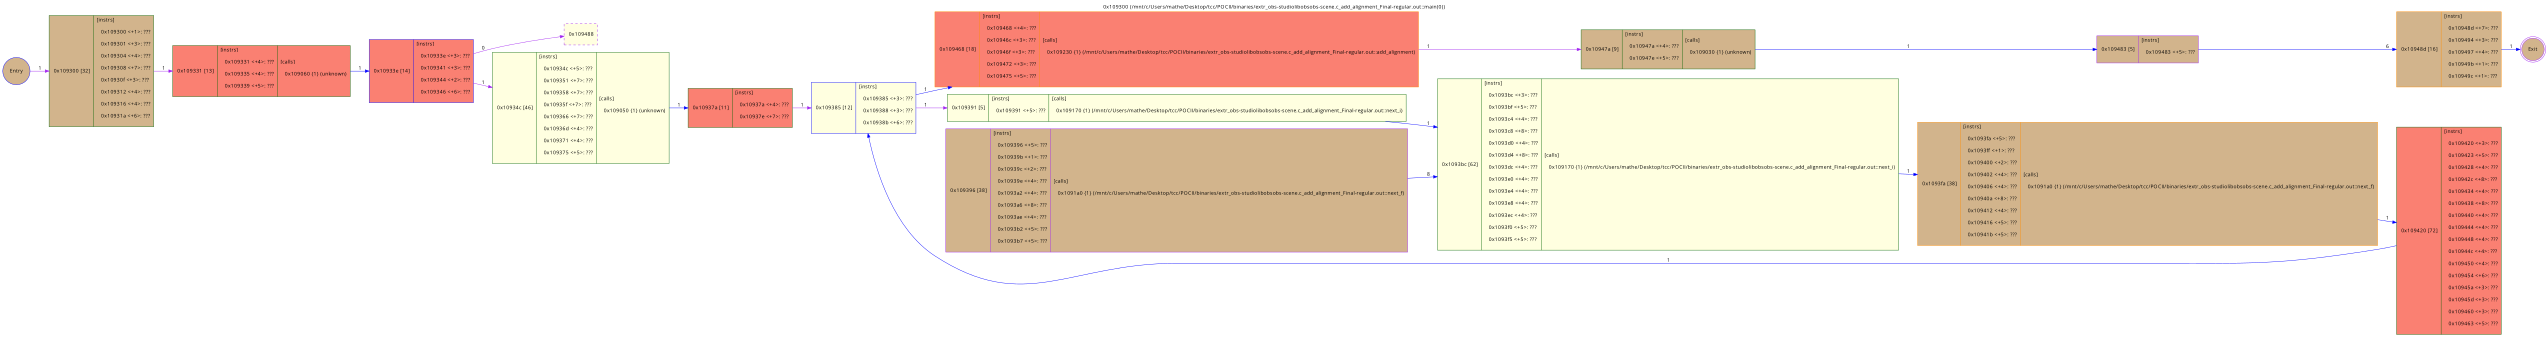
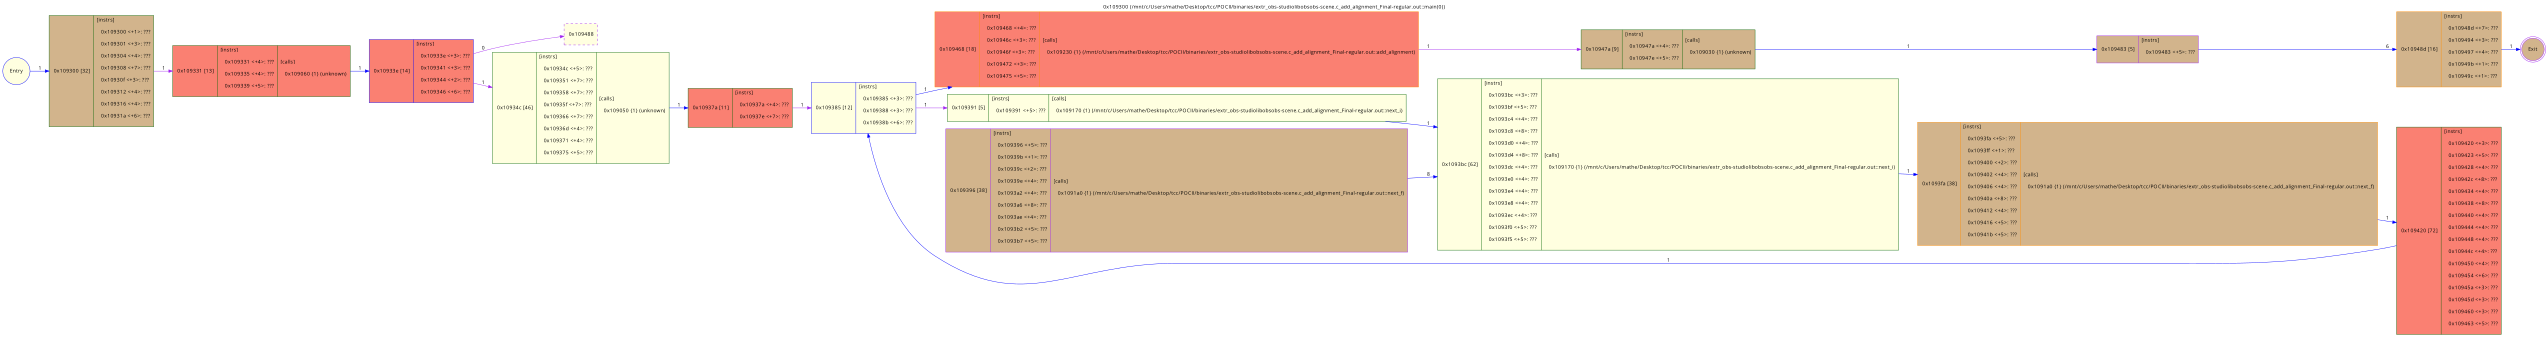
node "Entry": fillcolor tan -> lightyellow
edge "Entry" -> "0x109300 [32]": color purple -> blue
